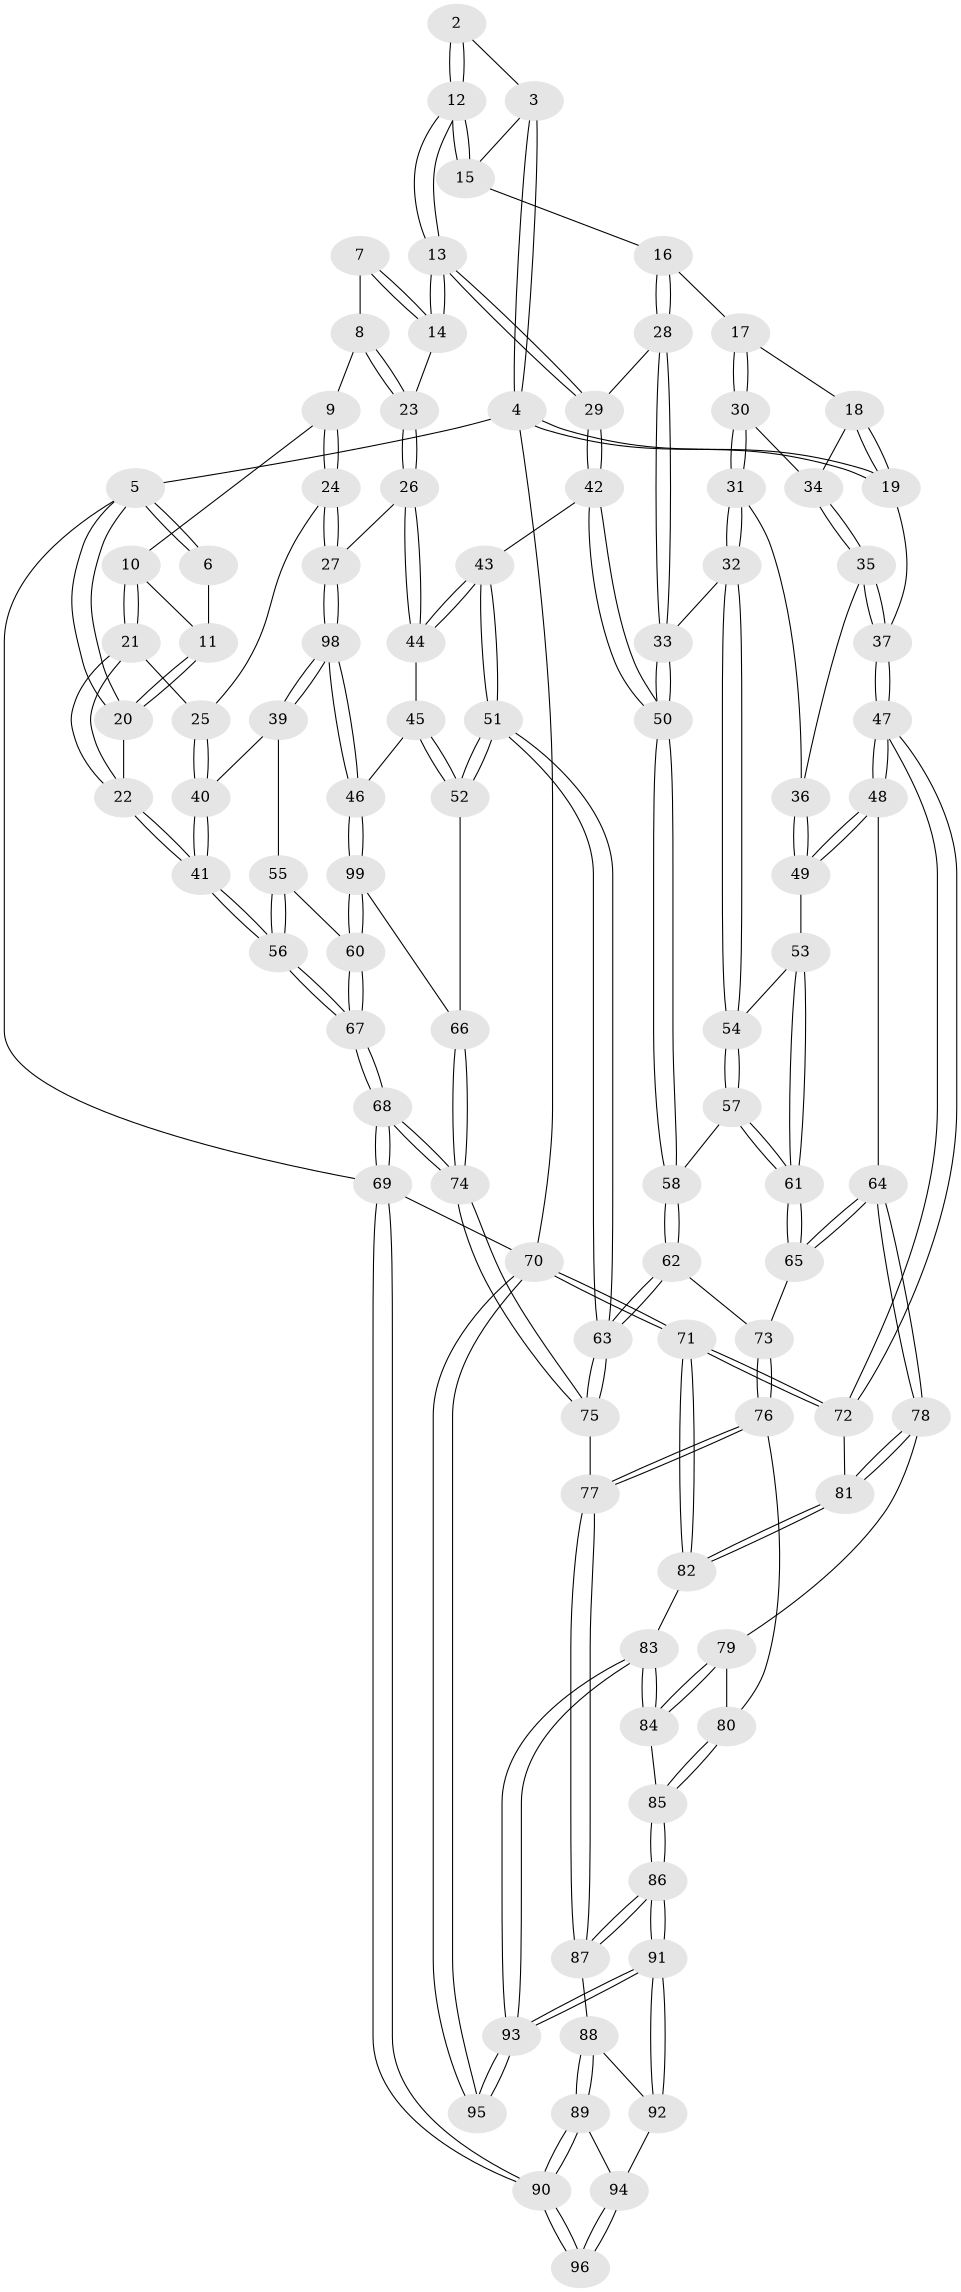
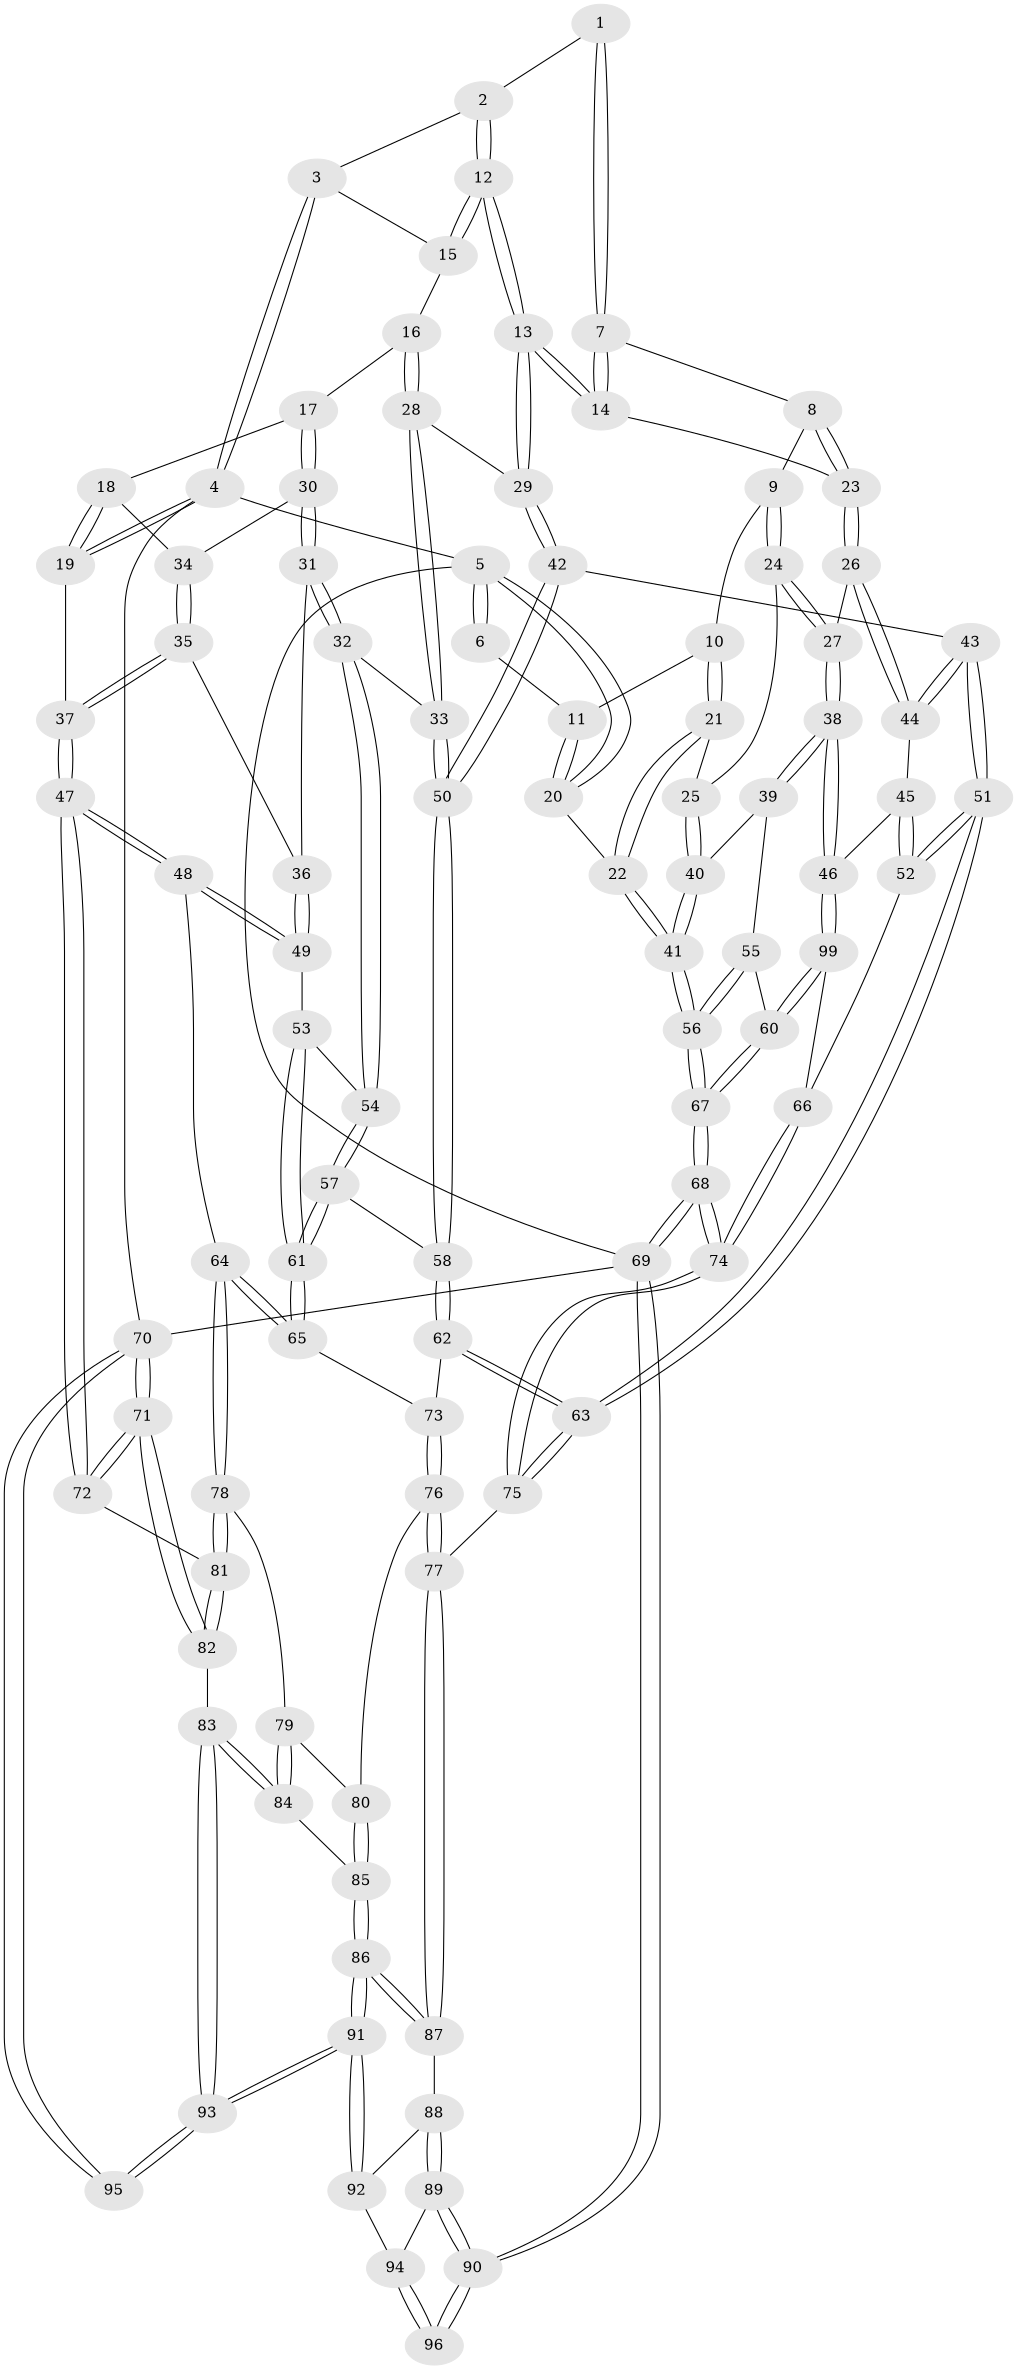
node "1": added
node "98": label "98" -> "38"
